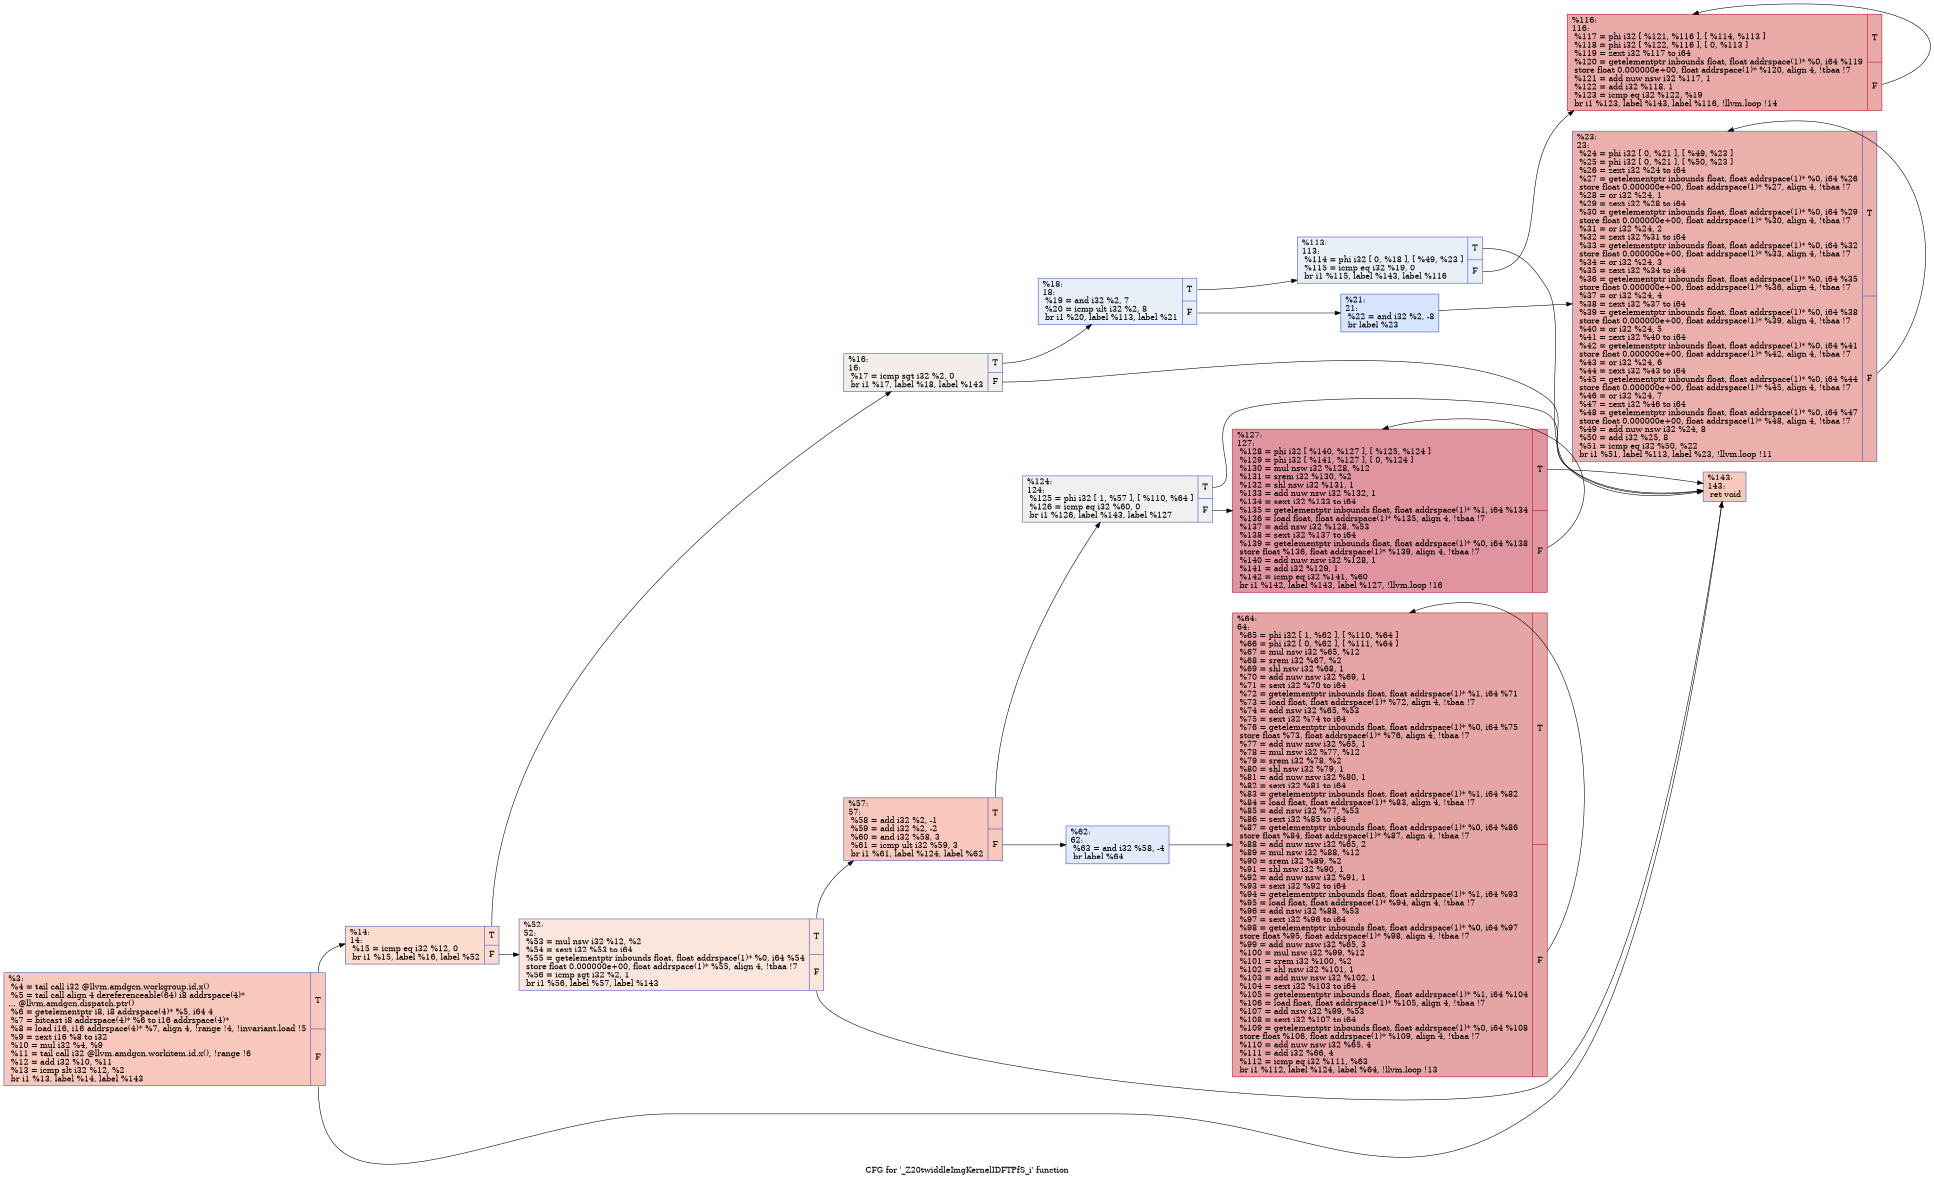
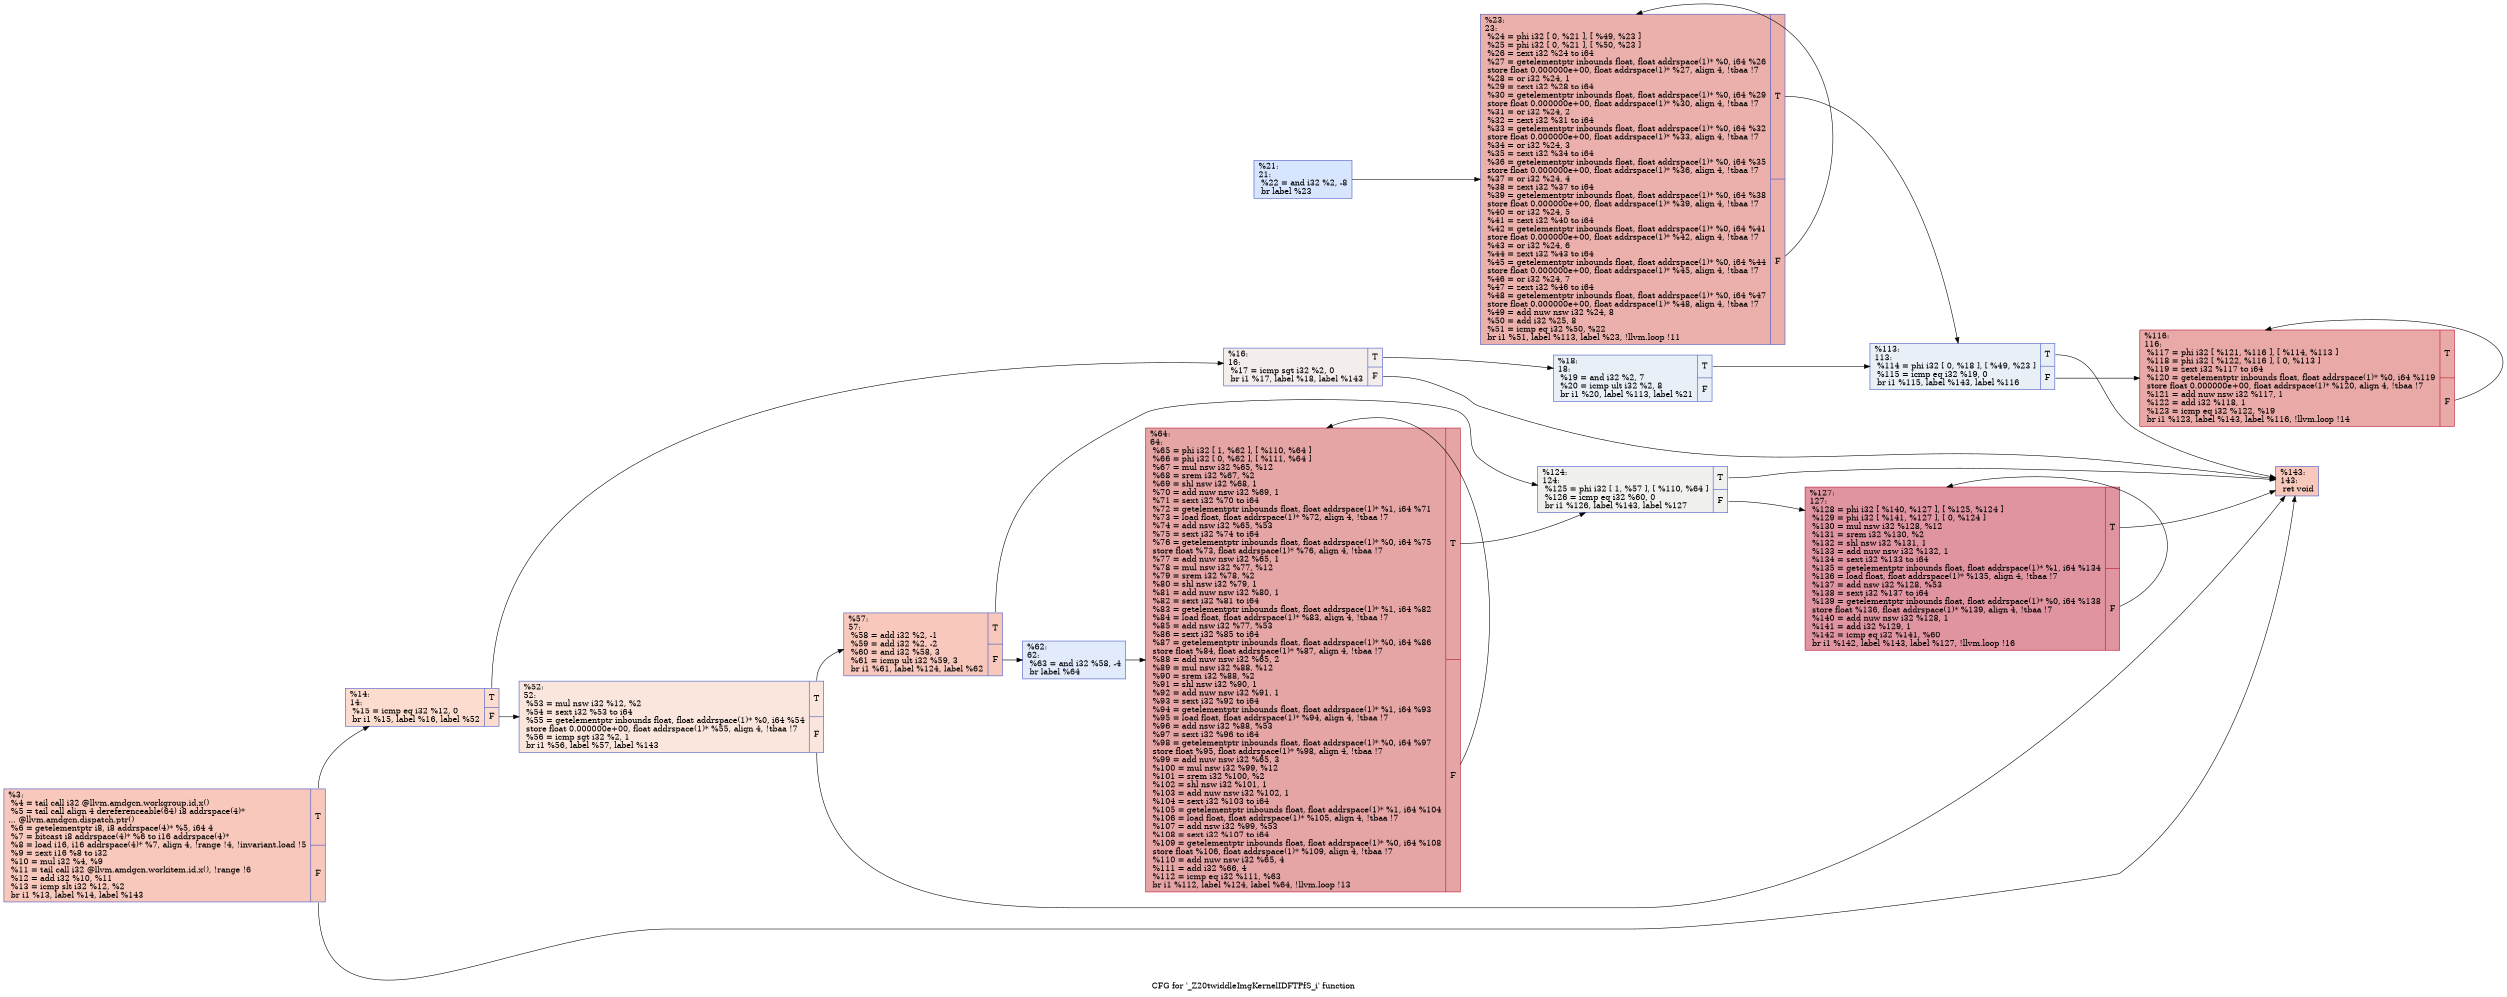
edge "%23:" -> "%113:": added
edge "%18:" -> "%21:": removed
edge "%64:" -> "%124:": added
node "%64:": text "%90 = srem i32 %89, %2" -> "%90 = srem i32 %88, %2"
